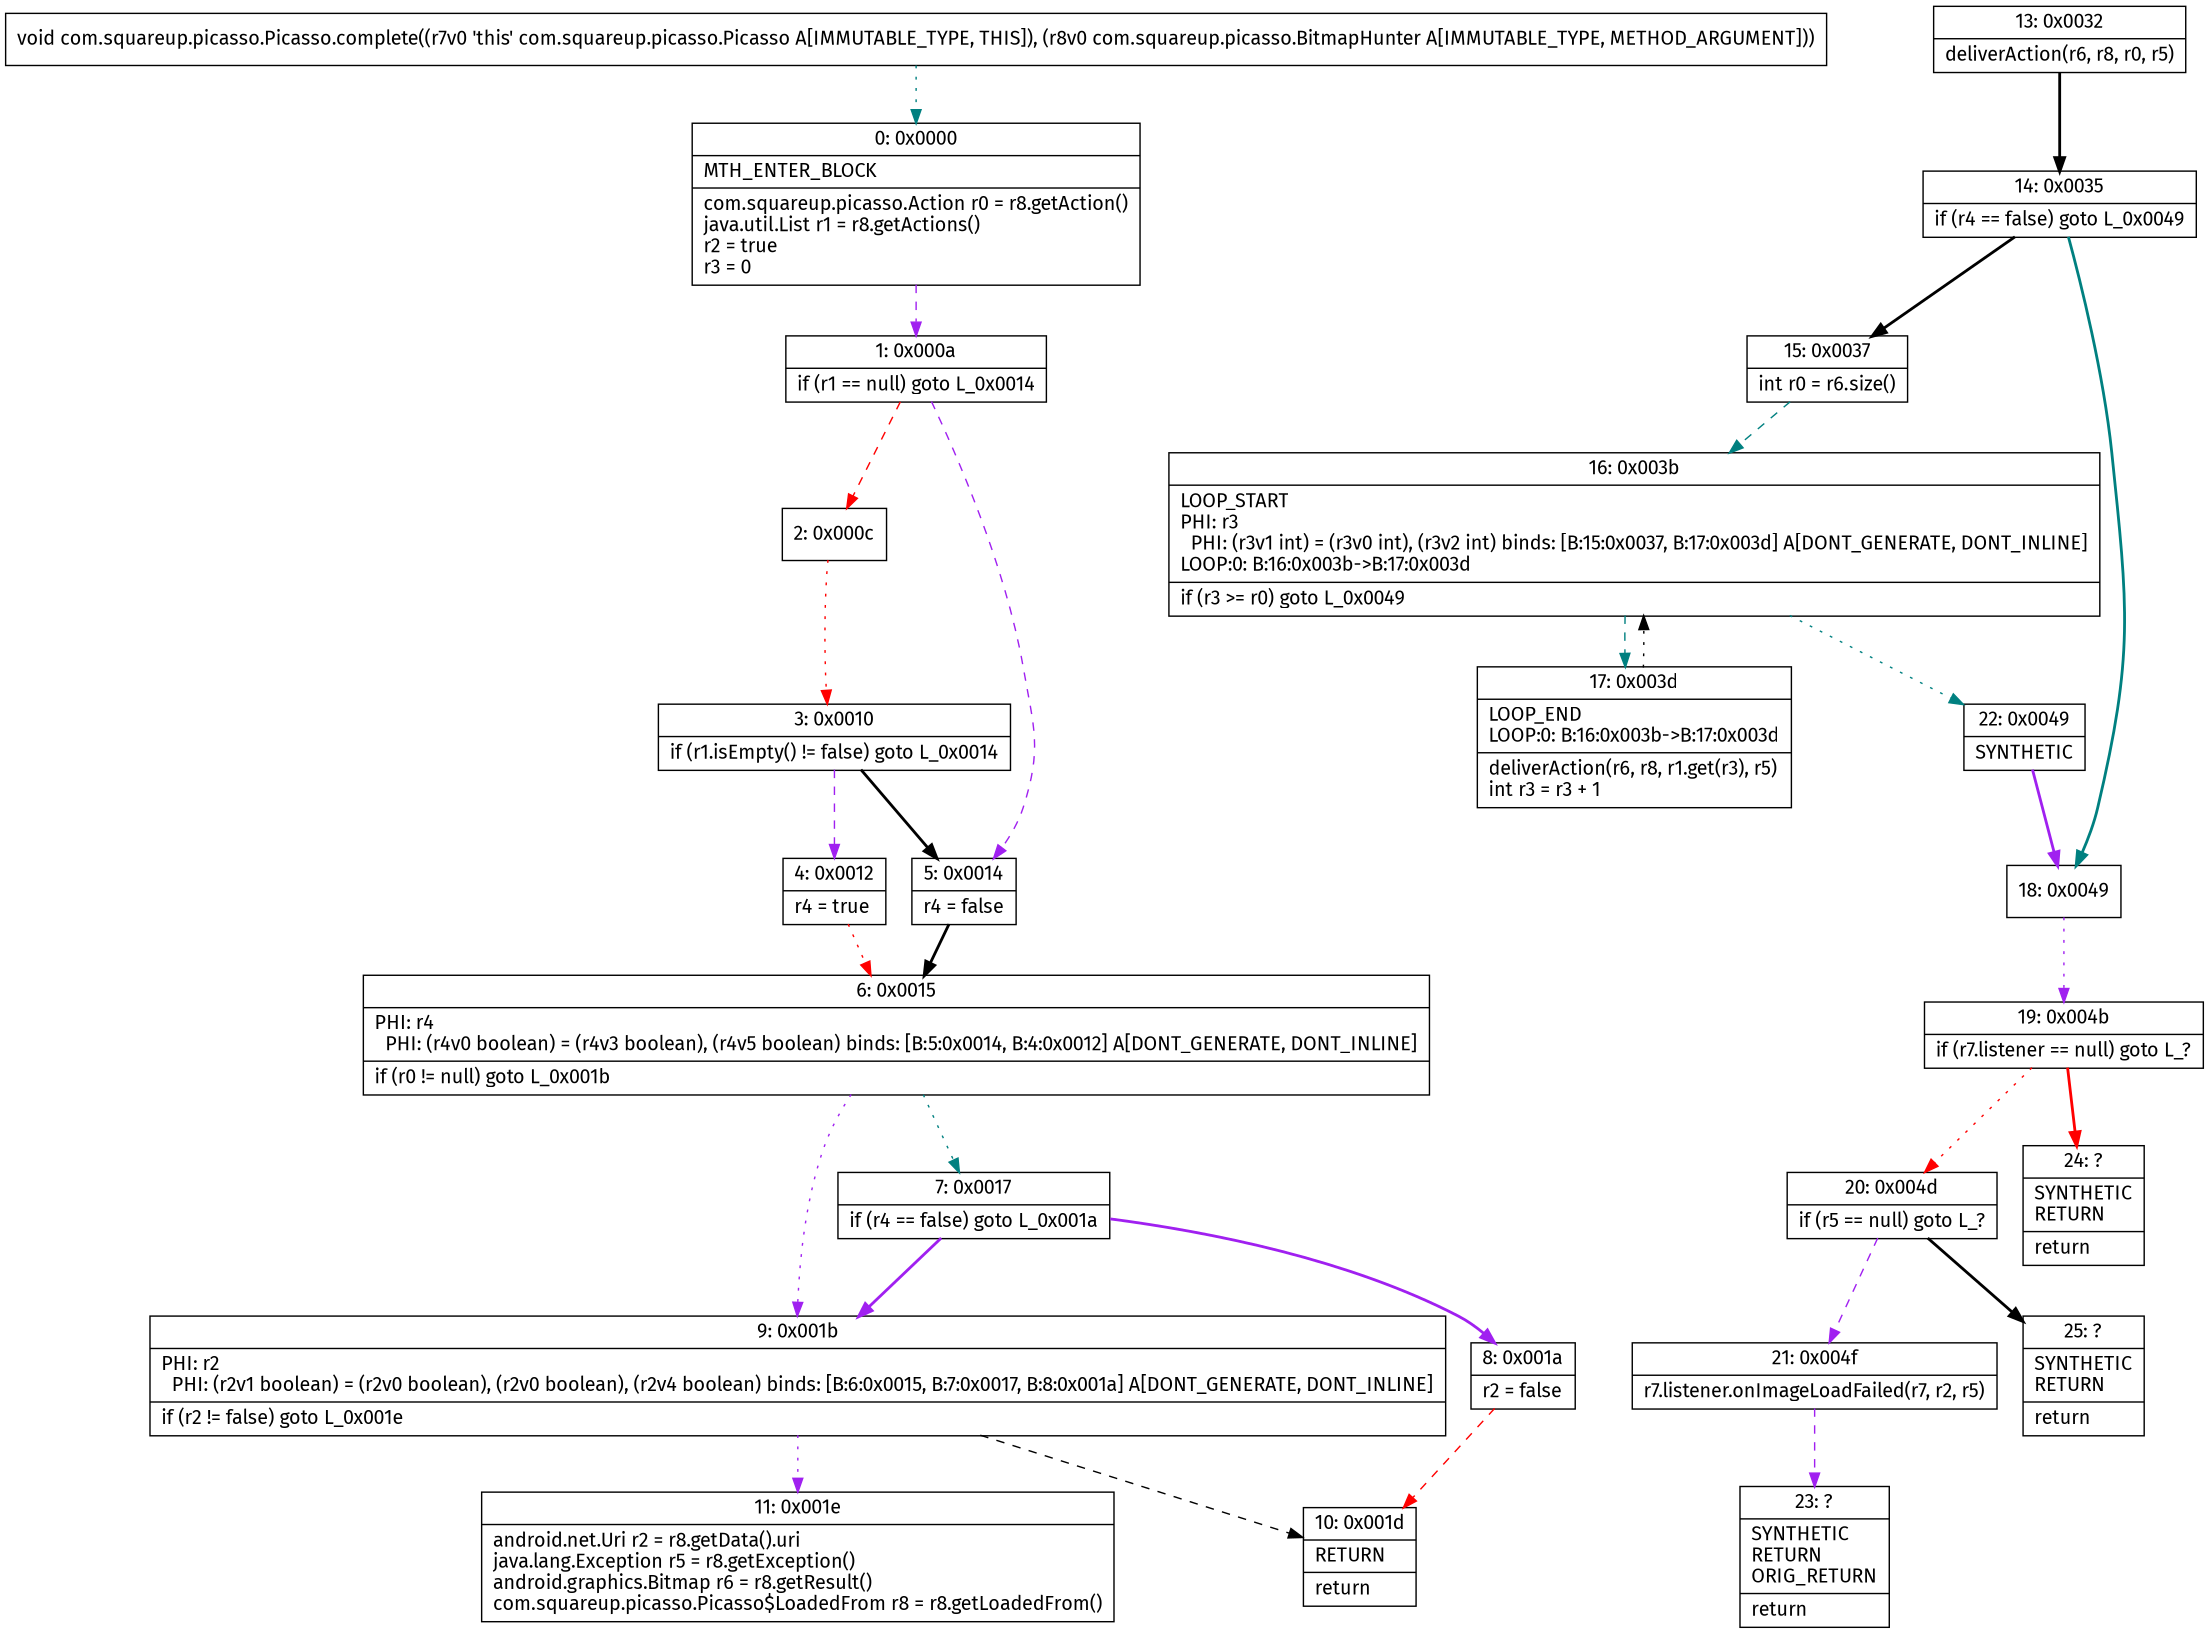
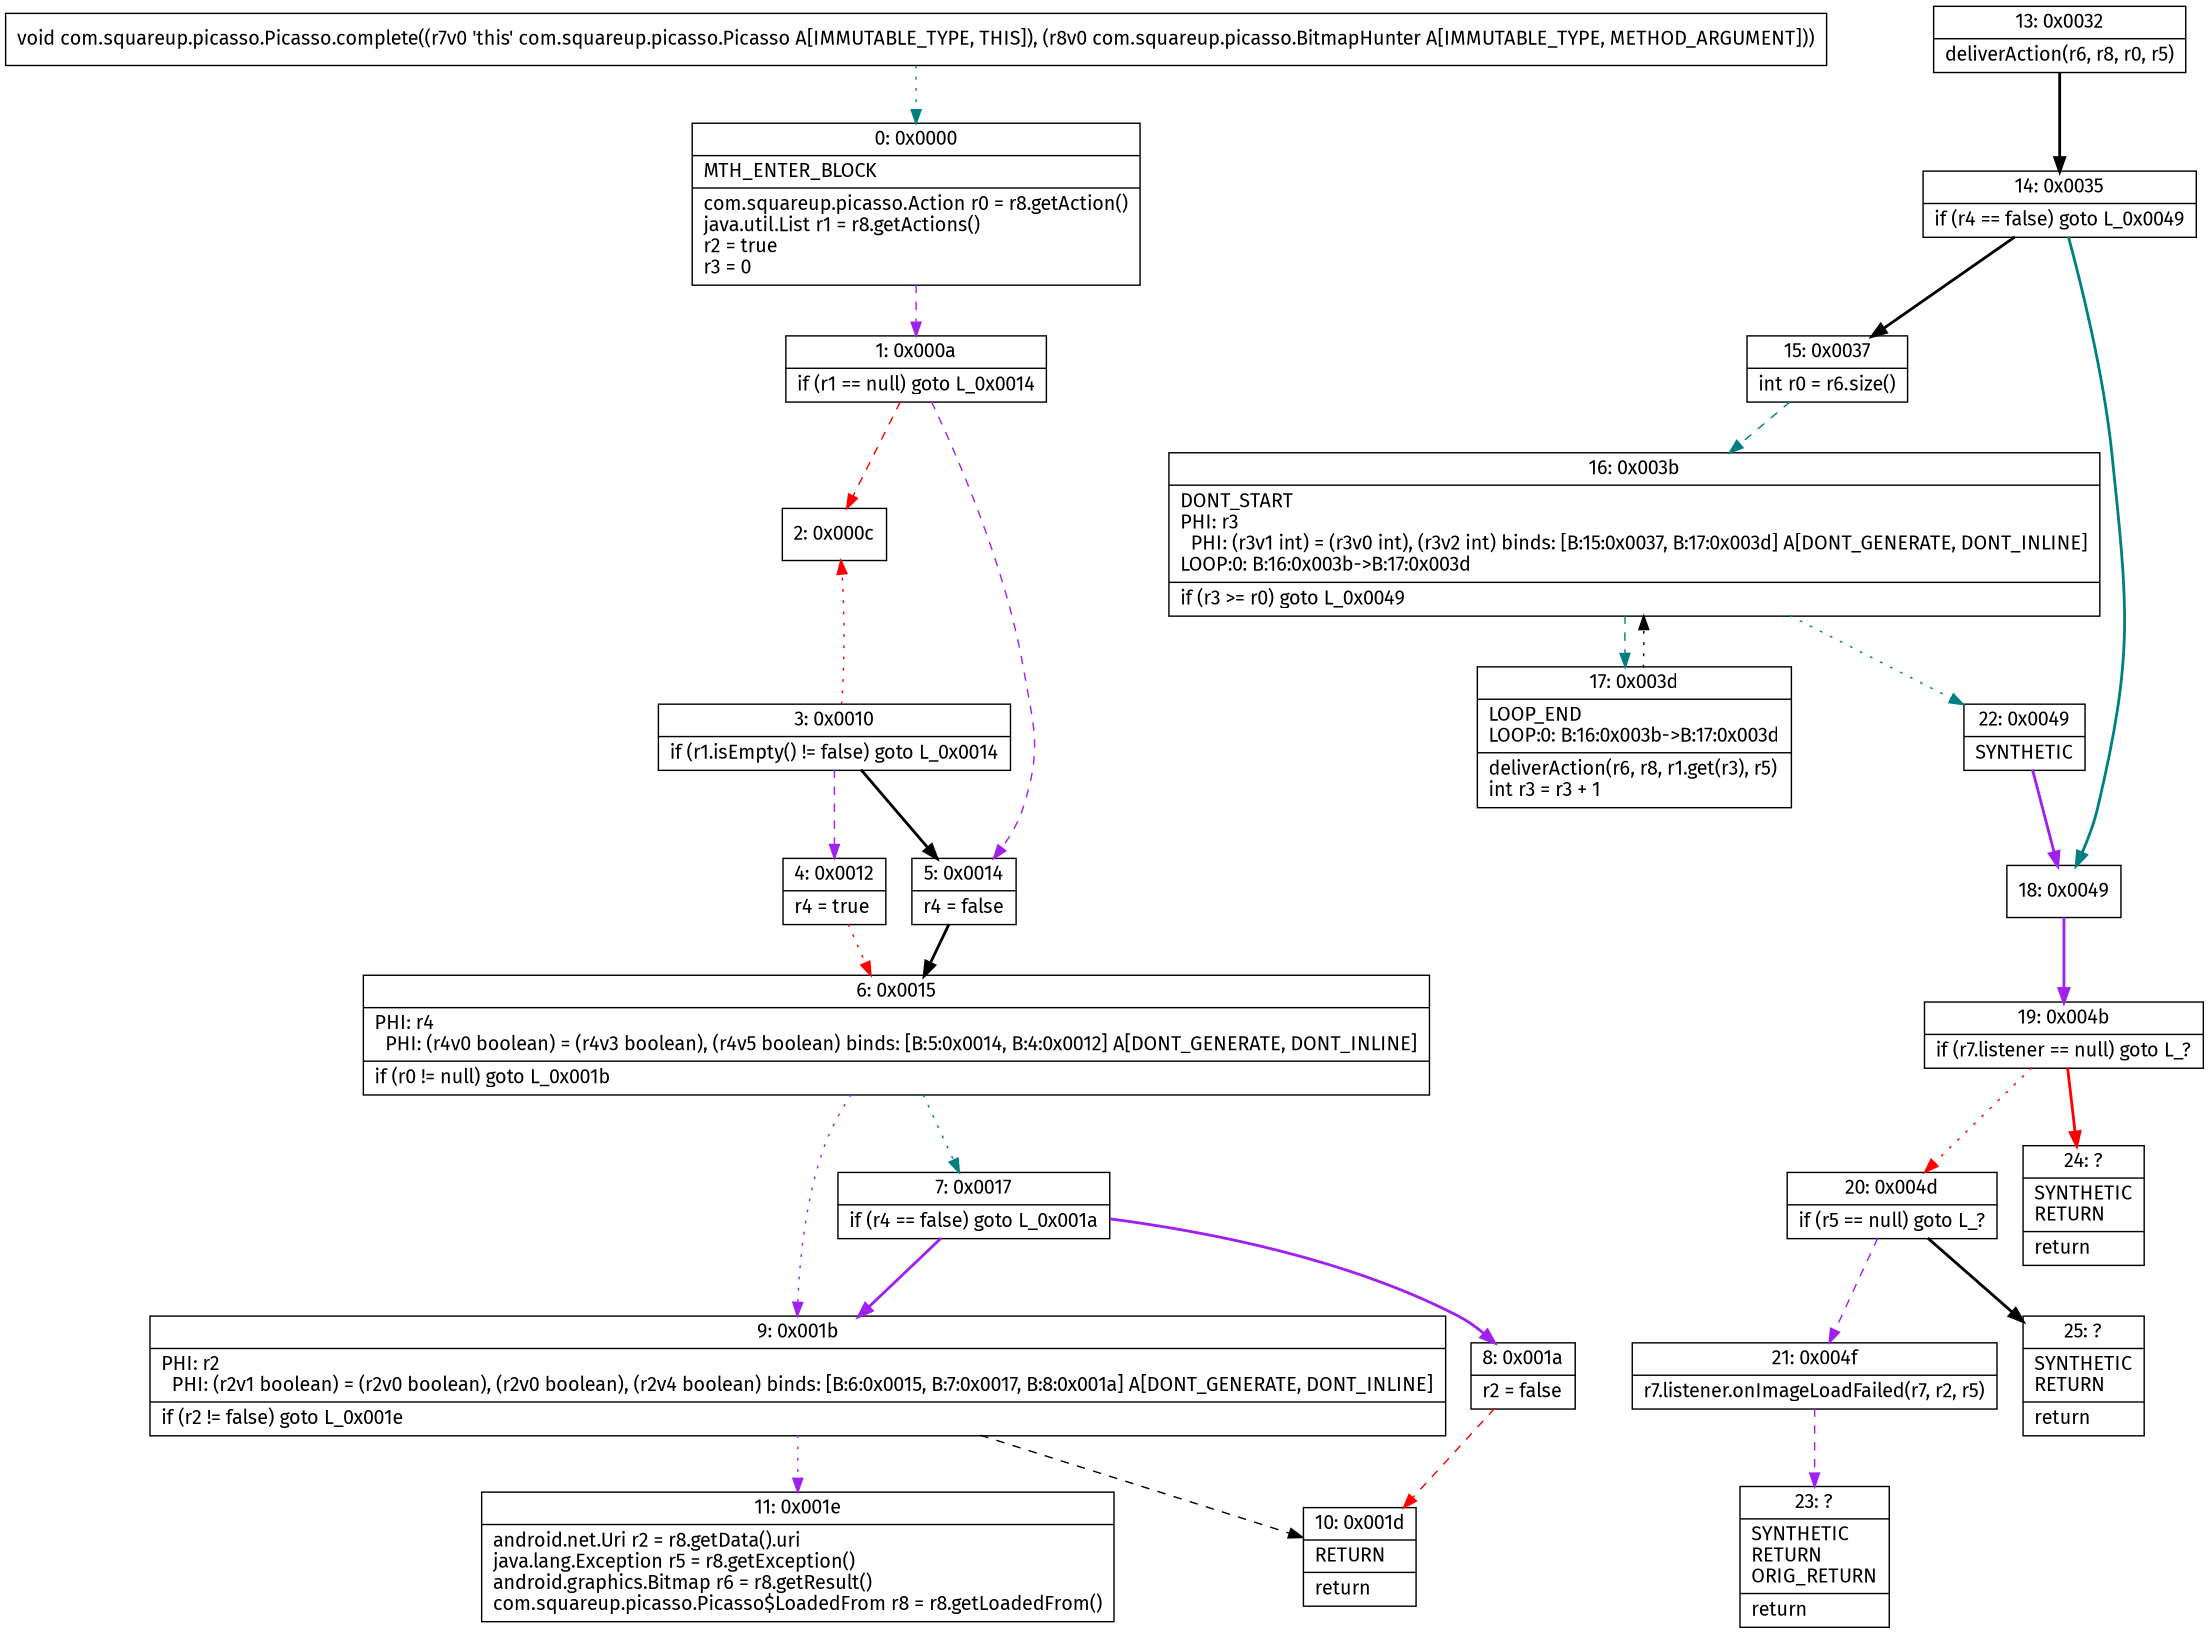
node "16: 0x003b": text "LOOP_START" -> "DONT_START"
edge "2: 0x000c" -> "3: 0x0010": reversed
edge "18: 0x0049" -> "19: 0x004b": style dotted -> bold
